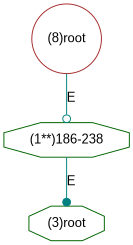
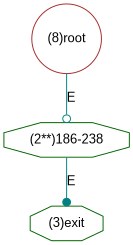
node "(1**)186-238": label "(1**)186-238" -> "(2**)186-238"
node "(3)root": label "(3)root" -> "(3)exit"
